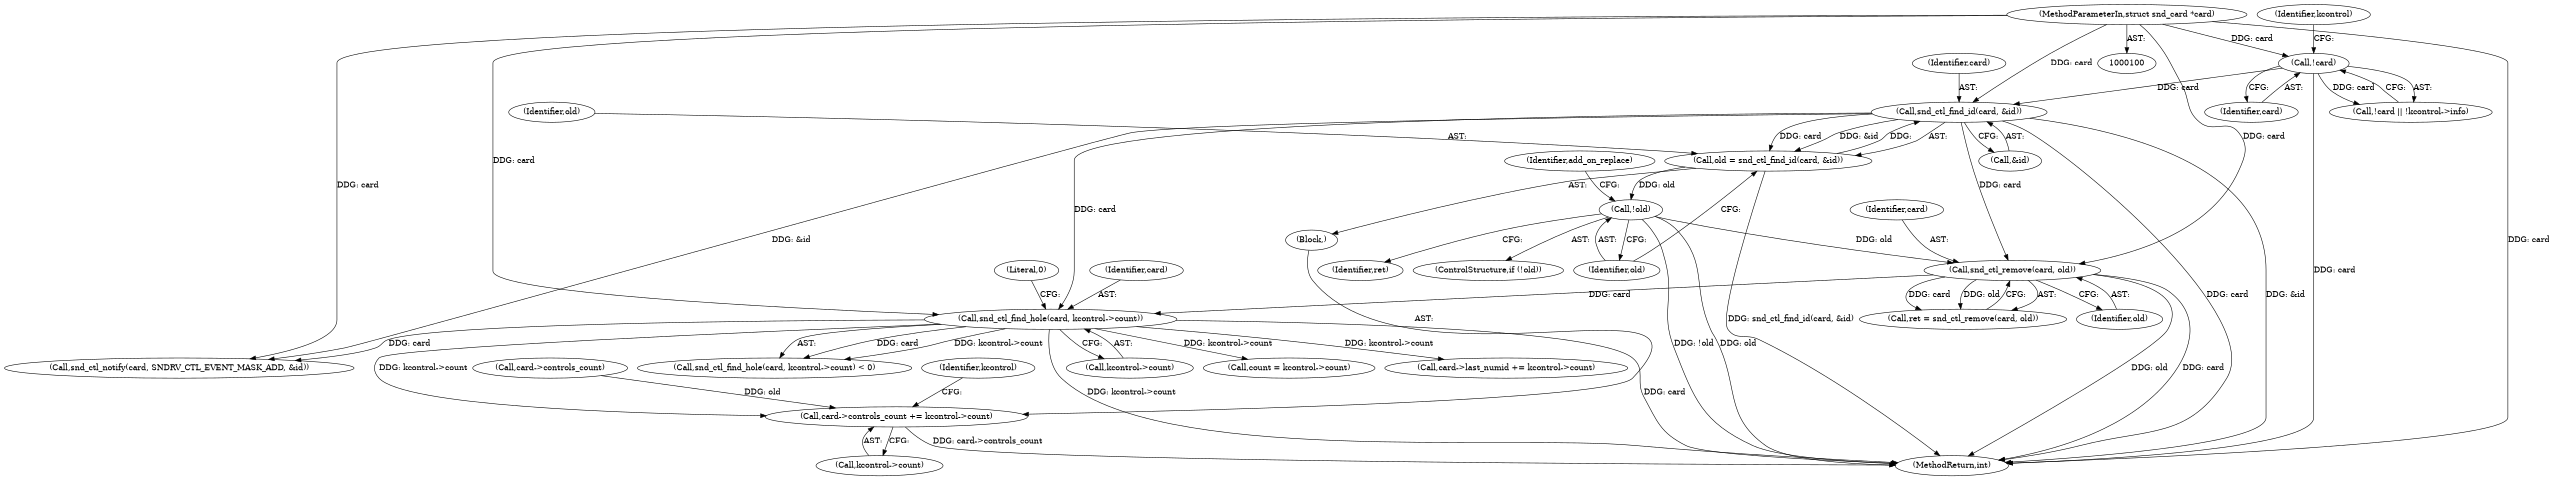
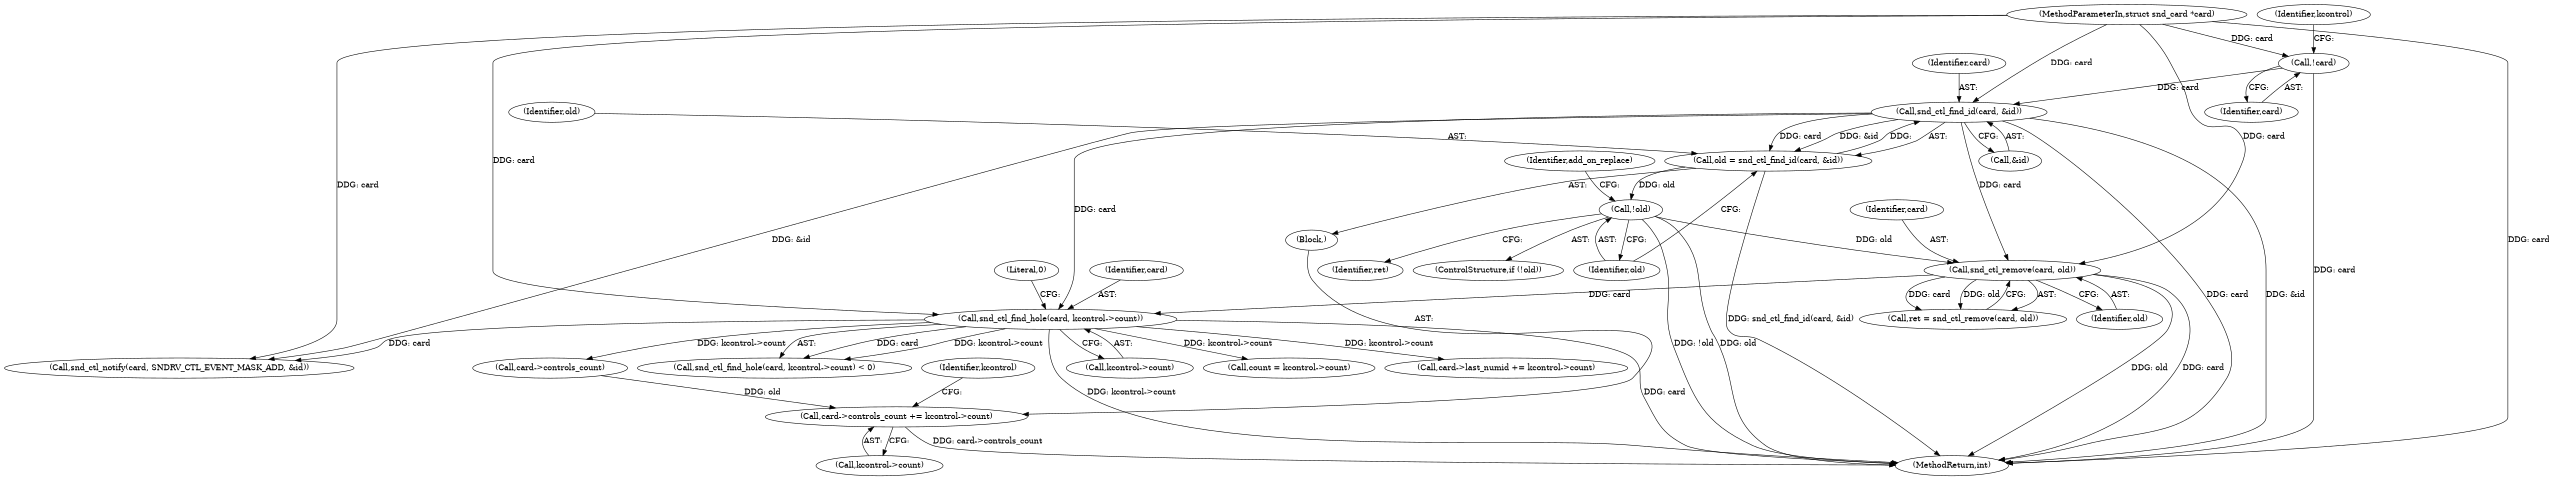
node "1000100": removed
node "(Call,!card || !kcontrol->info)": removed
edge "(Call,snd_ctl_find_hole(card, kcontrol->count))" -> "(Call,card->controls_count += kcontrol->count)": now "(Call,snd_ctl_find_hole(card, kcontrol->count))" -> "(Call,card->controls_count)"
